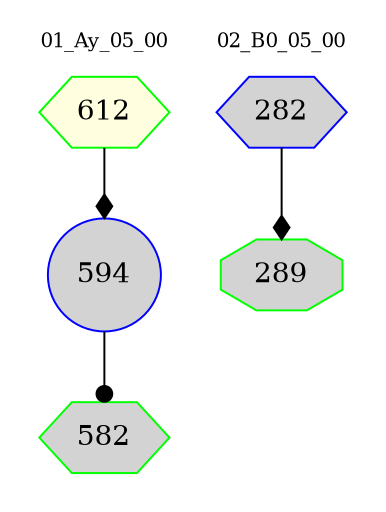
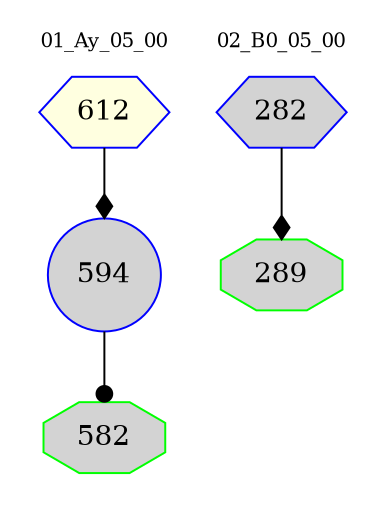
node "612": color green -> blue
node "582": shape hexagon -> octagon
